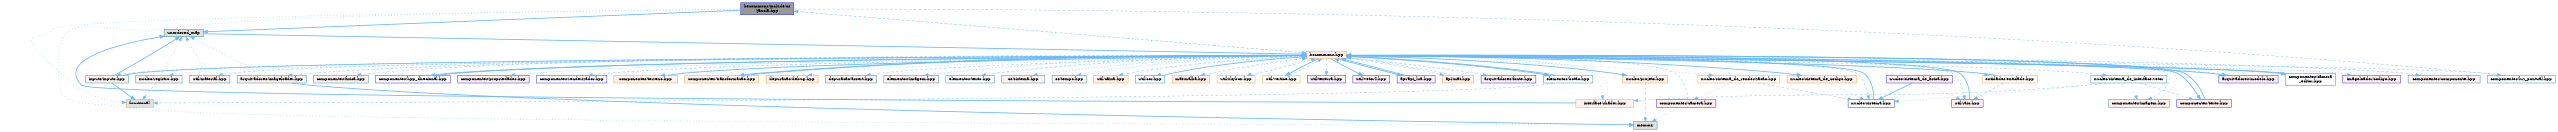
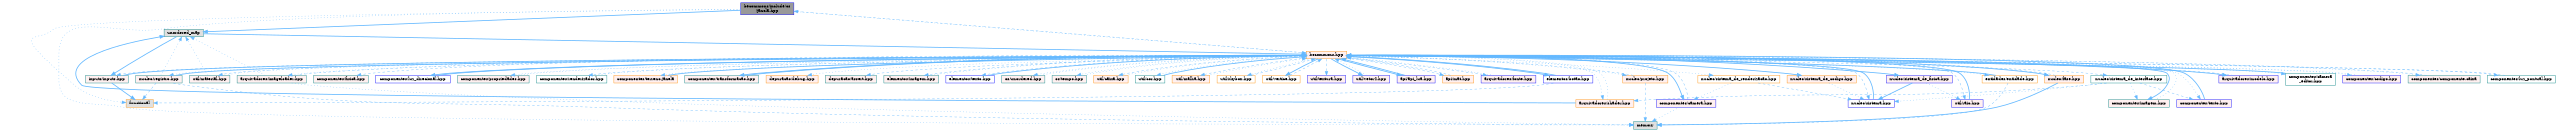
edge "becommons/include/os /janela.hpp" -> "componentes/luz_pontual.hpp": now "becommons.hpp" -> "componentes/luz_pontual.hpp"
edge "becommons.hpp" -> "componentes/camera.hpp": added
edge "becommons.hpp" -> "componentes/texto.hpp": style bold -> dotted
edge "inputs/inputs.hpp" -> "unordered_map": reversed
edge "becommons.hpp" -> "componentes/imagem.hpp": style dashed -> bold
edge "becommons.hpp" -> "nucleo/sistema_de_fisica.hpp": added
edge "nucleo/registro.hpp" -> "becommons.hpp": added
edge "becommons.hpp" -> "elementos/imagem.hpp": style dotted -> dashed
edge "elementos/texto.hpp" -> "becommons.hpp": style dotted -> bold
edge "becommons.hpp" -> "componentes/camera _editor.hpp": style bold -> dotted
edge "nucleo/projeto.hpp" -> "becommons.hpp": added
edge "becommons.hpp" -> "nucleo/projeto.hpp": style bold -> dotted
node "componentes/hpp_direcional.hpp": label "componentes/hpp_direcional.hpp" -> "componentes/luz_direcional.hpp"
node "componentes/propriedades.hpp": color blue -> teal
node "componentes/renderizador.hpp": color blue -> teal
node "componentes/terreno.hpp": label "componentes/terreno.hpp" -> "componentes/terreno.janela"
node "componentes/transformacao.hpp": color darkorange -> teal
node "elementos/texto.hpp": color teal -> blue
node "os/sistema.hpp": label "os/sistema.hpp" -> "os/unordered.hpp"
node "mat/malha.hpp": label "mat/malha.hpp" -> "util/malha.hpp"
node "elementos/botao.hpp": color teal -> blue
node "nucleo/fase.hpp": added
node "nucleo/sistema_de_interface.vetor": label "nucleo/sistema_de_interface.vetor" -> "nucleo/sistema_de_interface.hpp"
node "imageloader/codigo.hpp": label "imageloader/codigo.hpp" -> "componentes/codigo.hpp"
node "componentes/componente.hpp": label "componentes/componente.hpp" -> "componentes/componente.caixa"
edge "entidades/entidade.hpp" -> "util/raio.hpp": now "entidades/entidade.hpp" -> "memory"
node "interface/shader.hpp": label "interface/shader.hpp" -> "arquivadores/shader.hpp"
edge "arquivadores/imageloader.hpp" -> "memory": style bold -> dotted
edge "nucleo/registro.hpp" -> "memory": added
